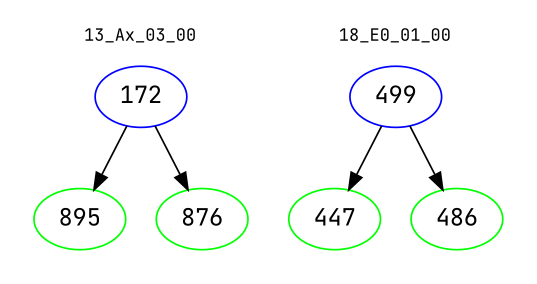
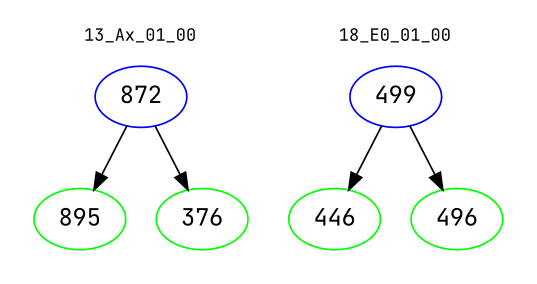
cluster "13_Ax_03_00": label "13_Ax_03_00" -> "13_Ax_01_00"
node "172": label "172" -> "872"
node "876": label "876" -> "376"
node "447": label "447" -> "446"
node "486": label "486" -> "496"
